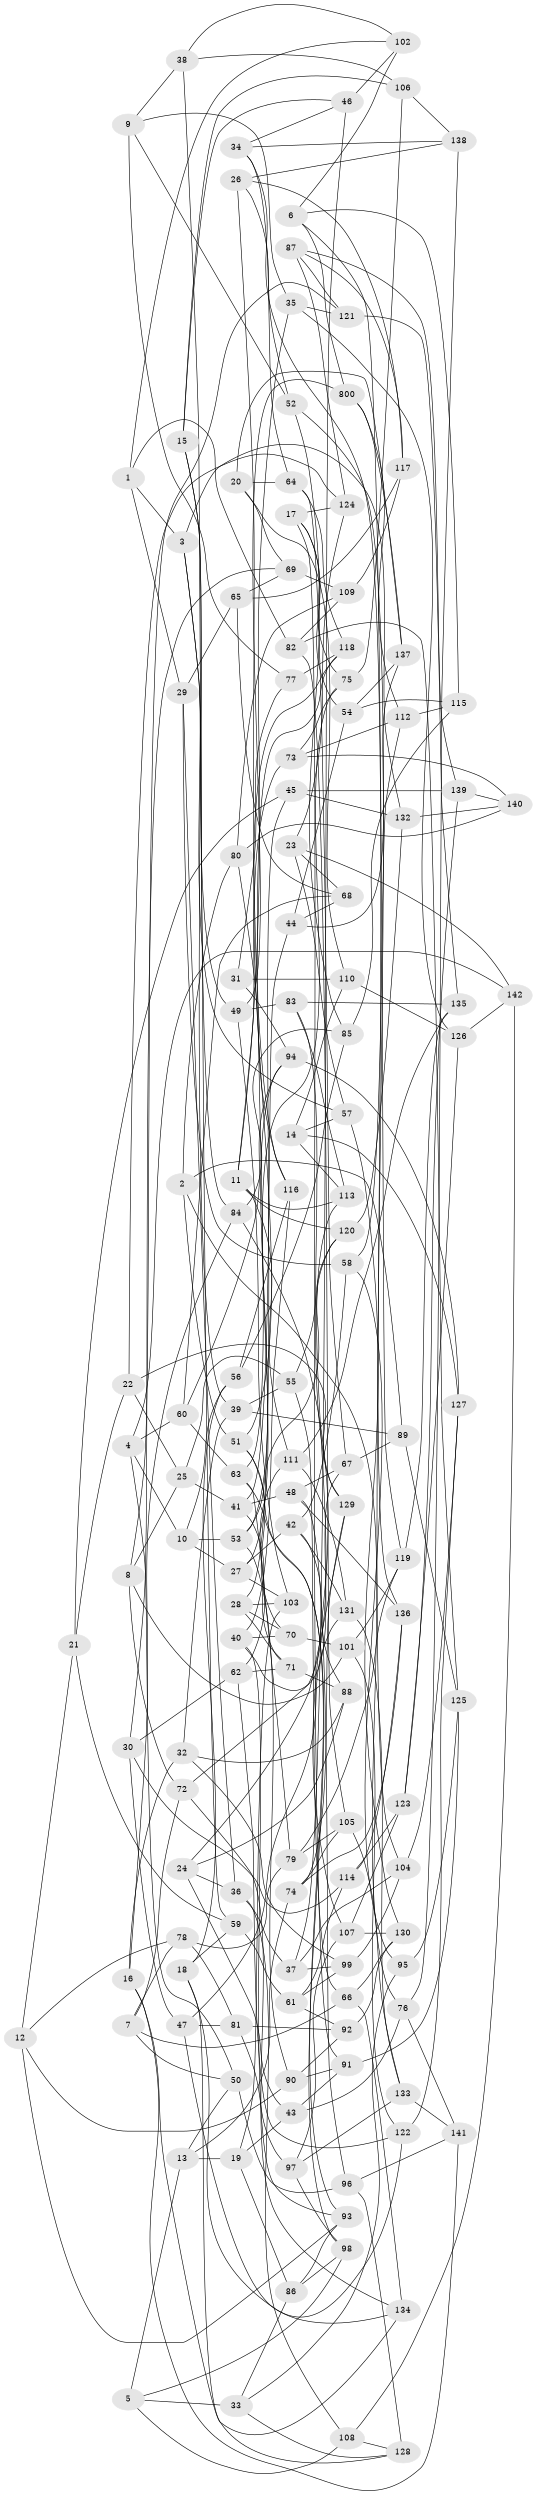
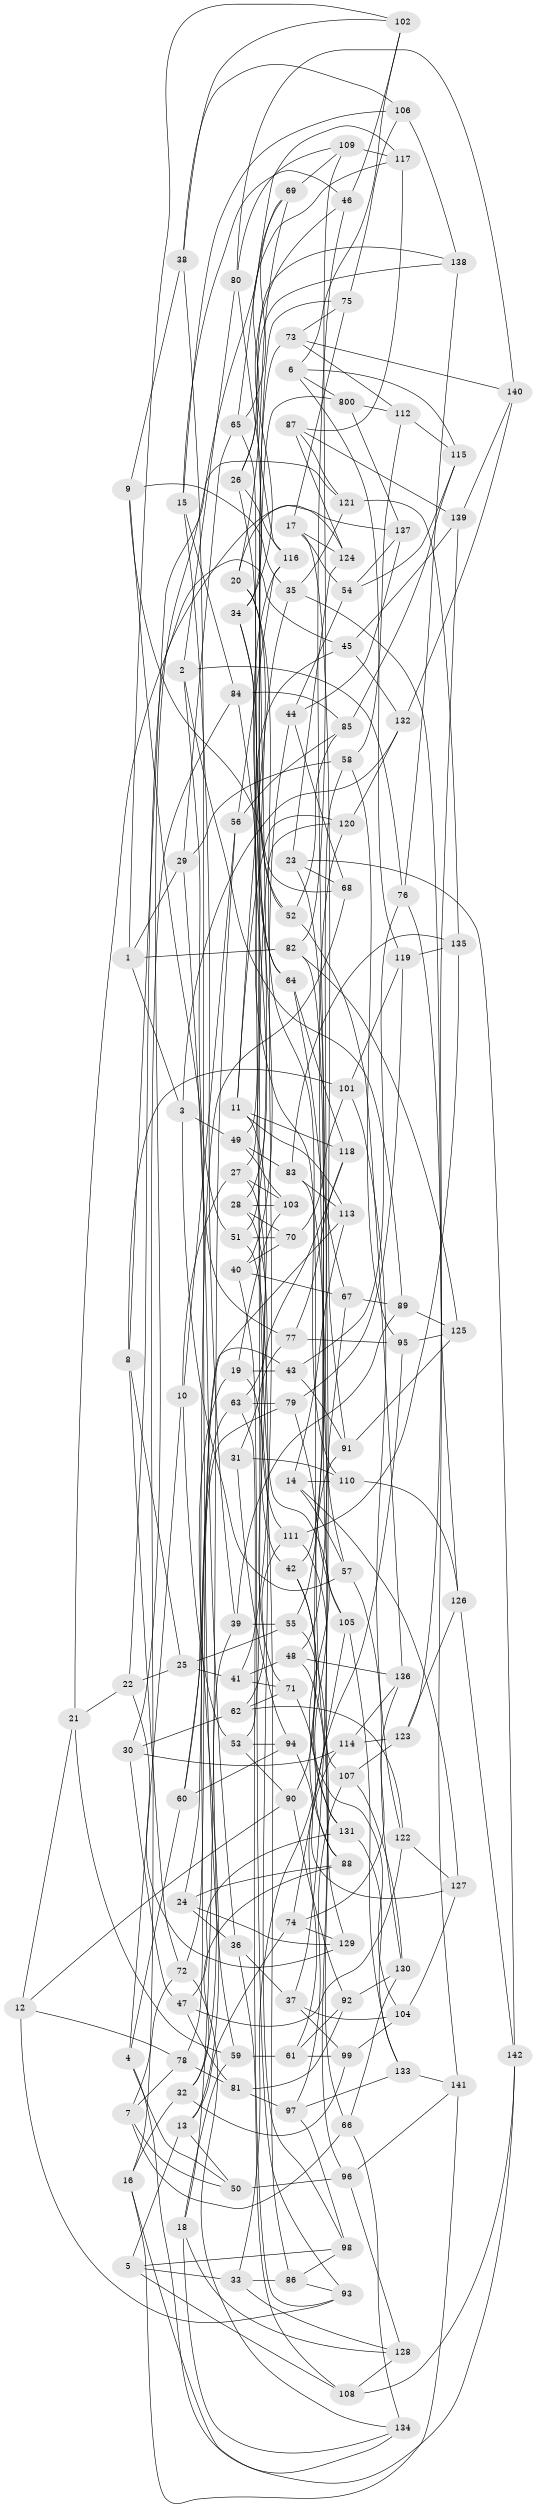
edge "77" -- "95": added
